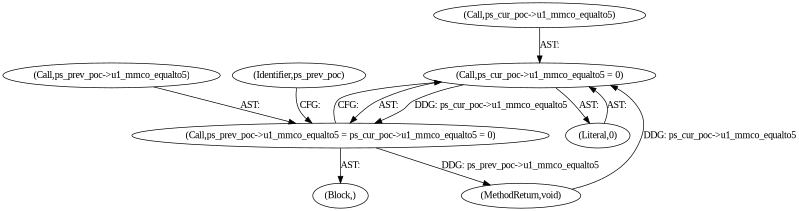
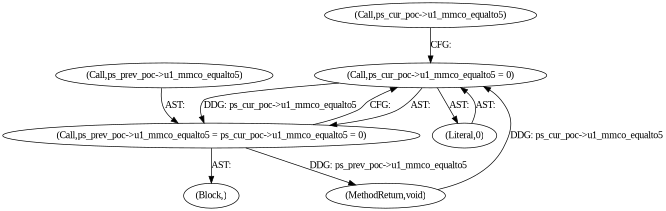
edge "(Call,ps_cur_poc->u1_mmco_equalto5)" -> "(Call,ps_cur_poc->u1_mmco_equalto5 = 0)": label "AST: " -> "CFG: "
node "(Identifier,ps_prev_poc)": removed
